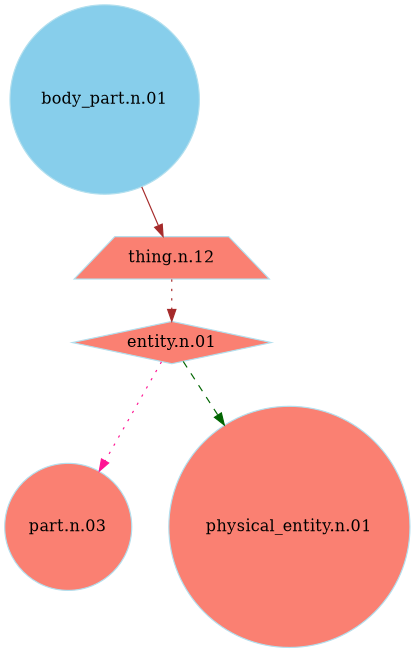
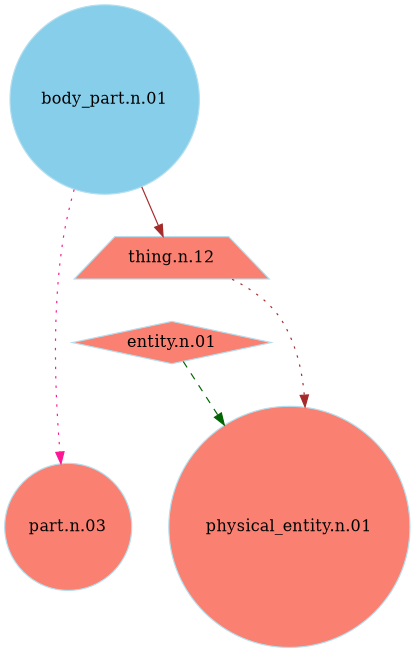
edge "thing.n.12" -> "entity.n.01": now "thing.n.12" -> "physical_entity.n.01"
edge "entity.n.01" -> "part.n.03": now "body_part.n.01" -> "part.n.03"
